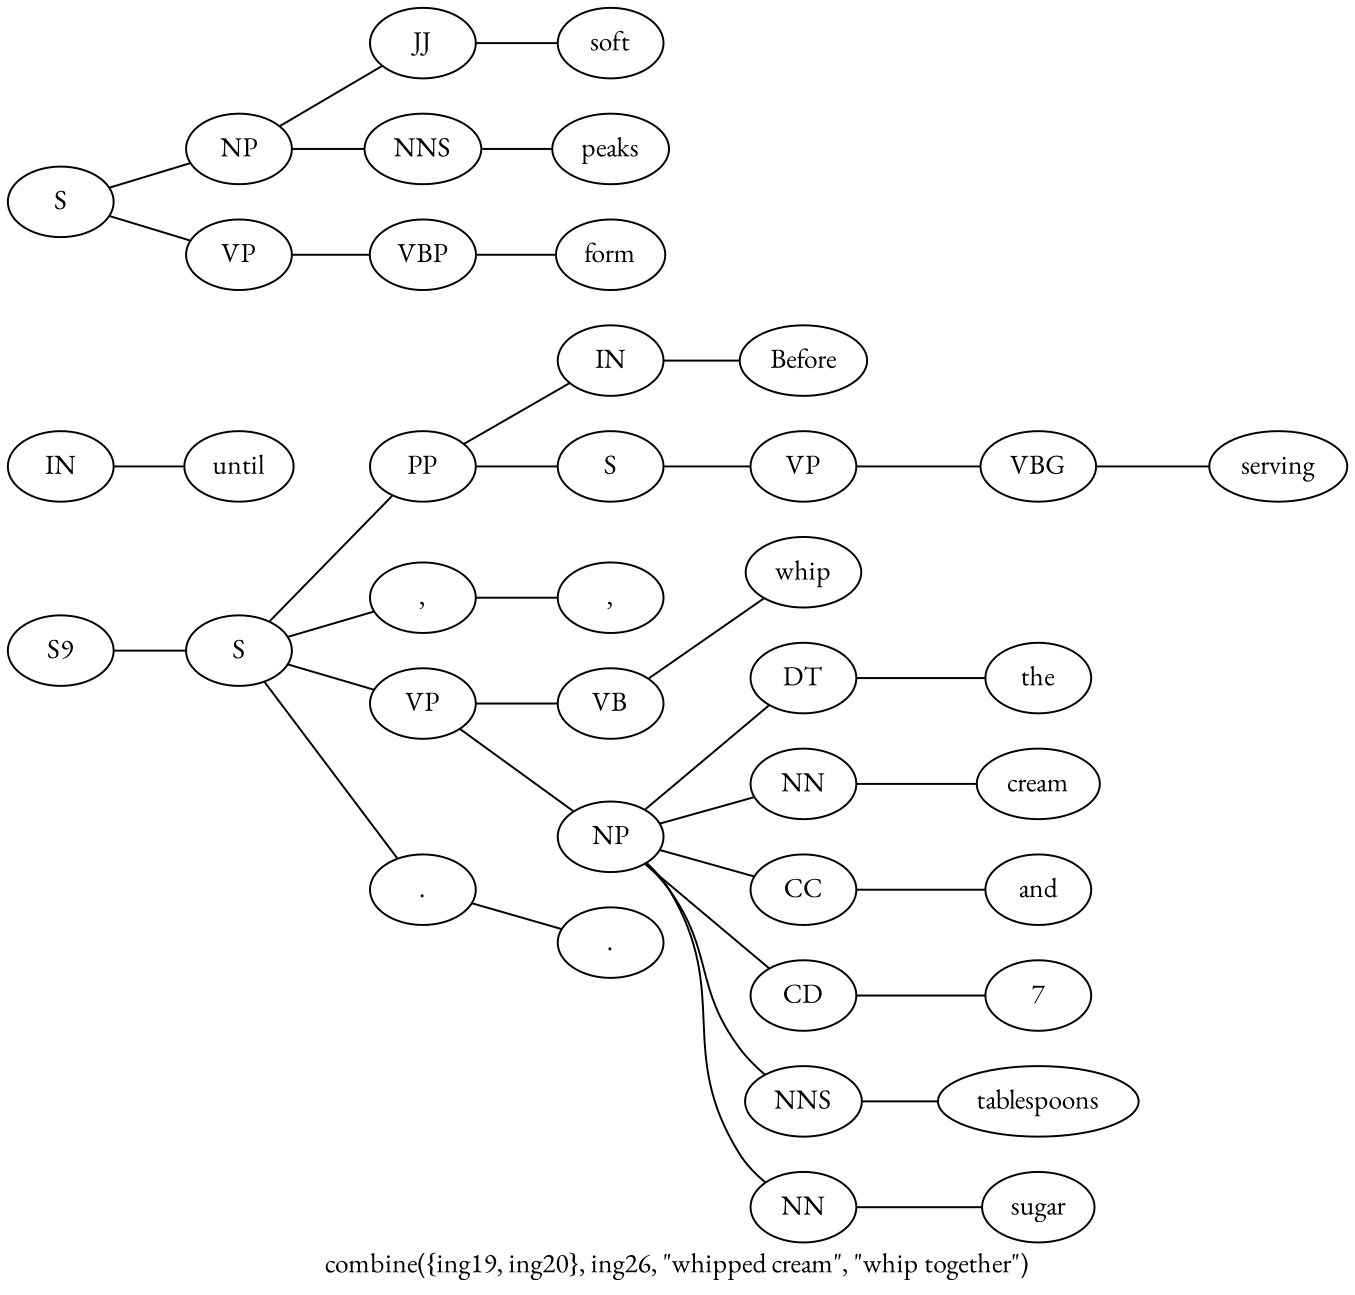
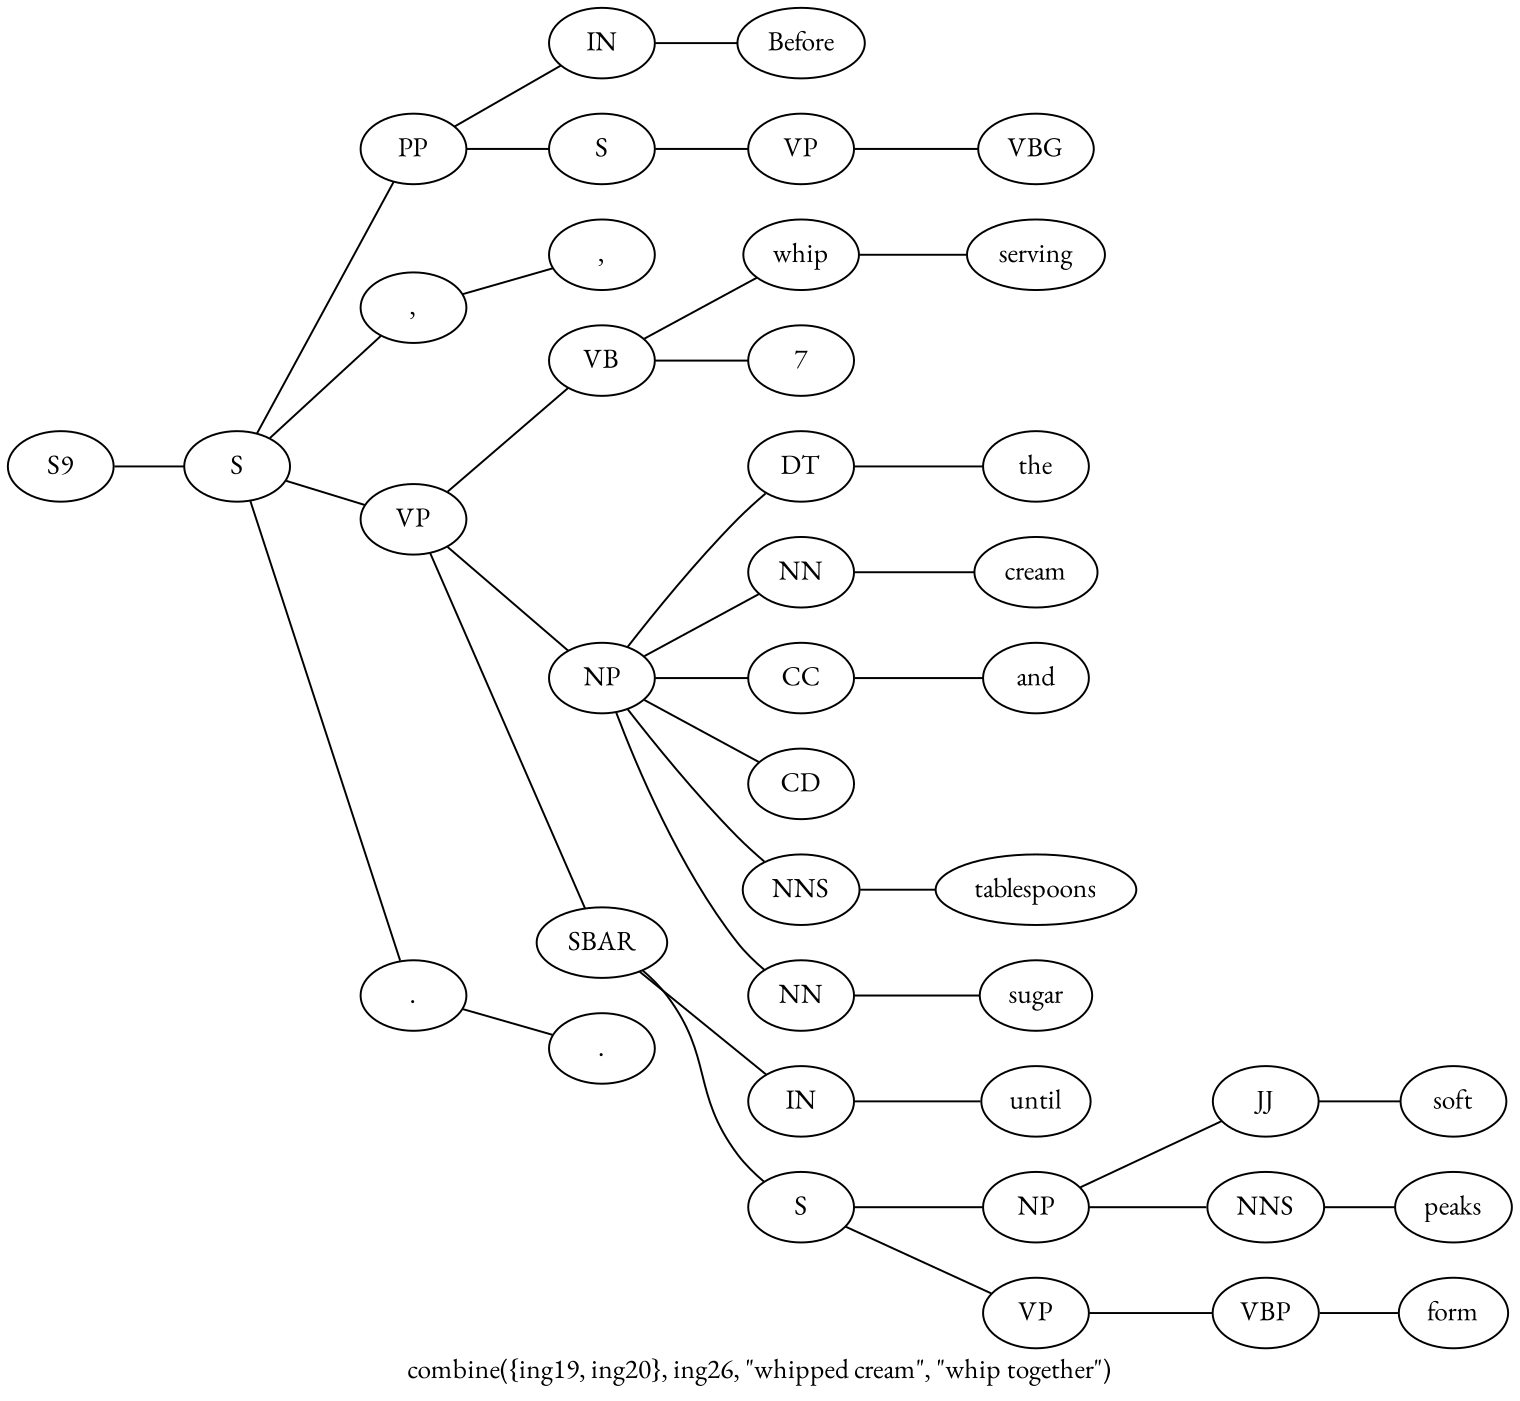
edge "VBG" -- "serving": now "whip" -- "serving"
node "SBAR": added
edge "CD" -- "7": now "VB" -- "7"
